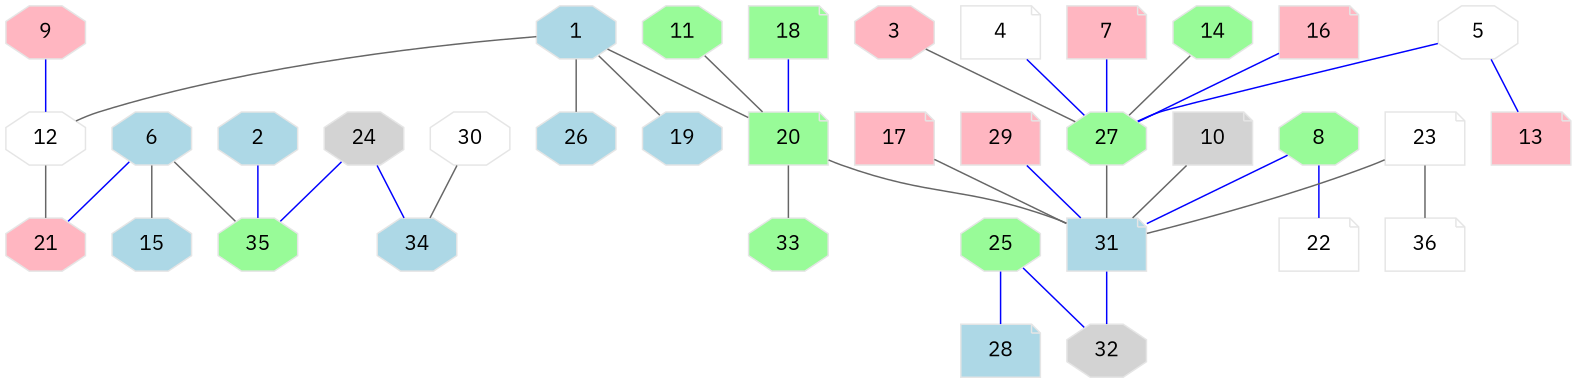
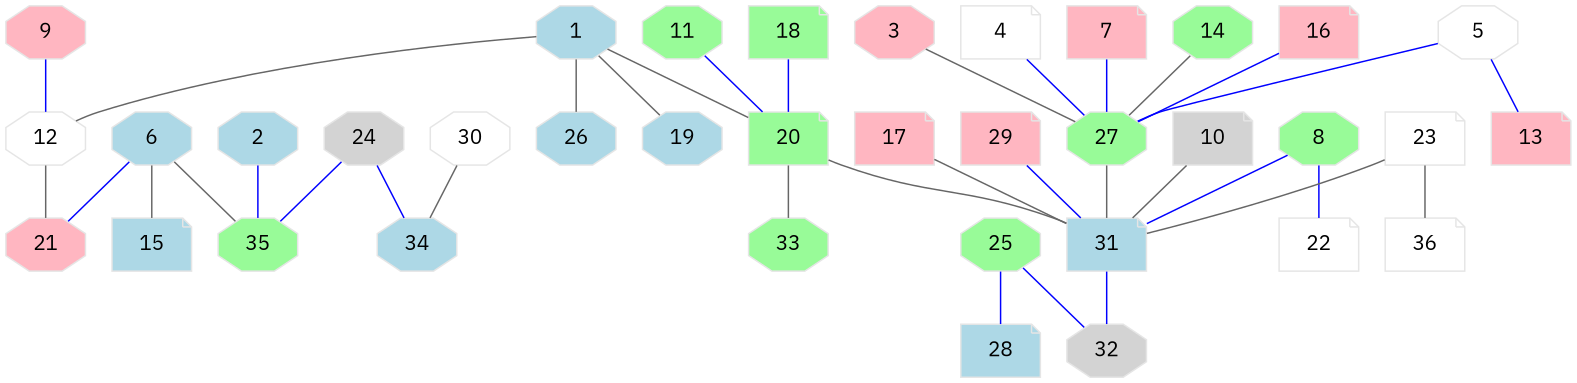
edge "11" -- "20": color gray40 -> blue
node "15": shape octagon -> note
